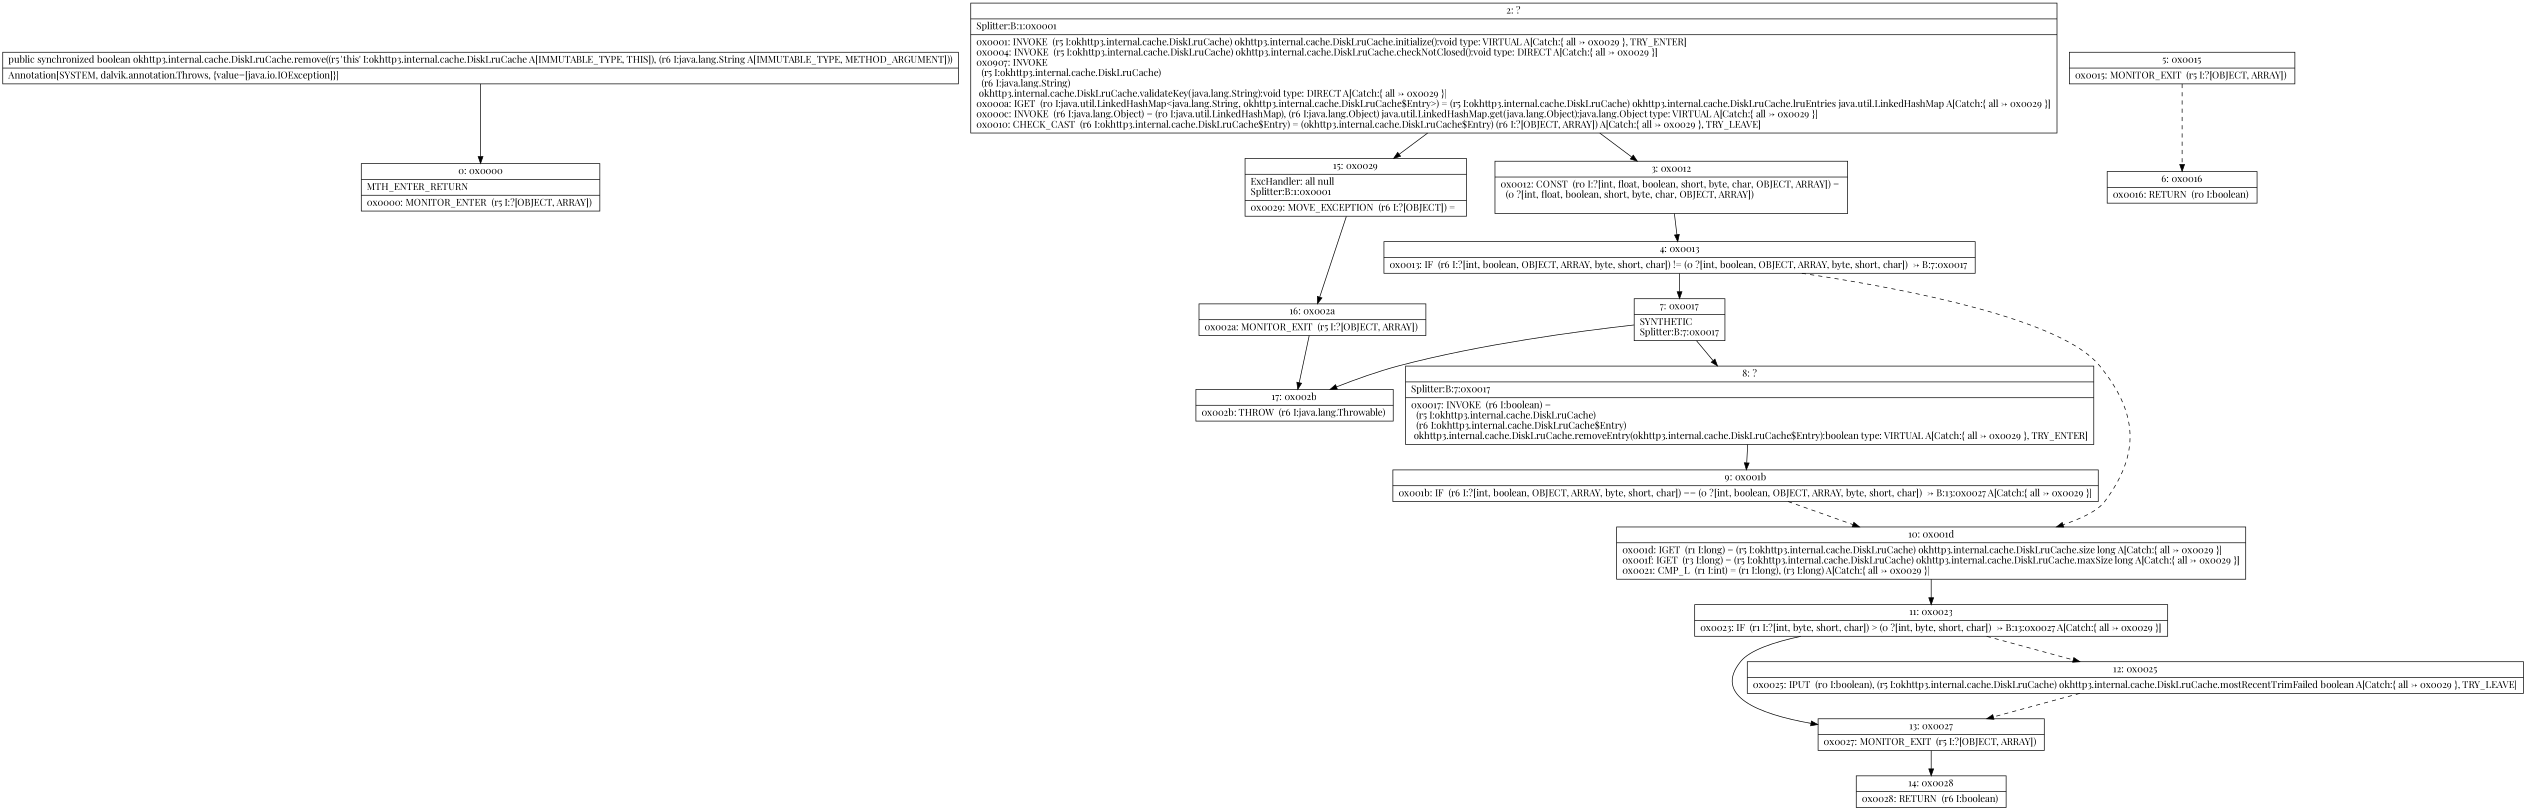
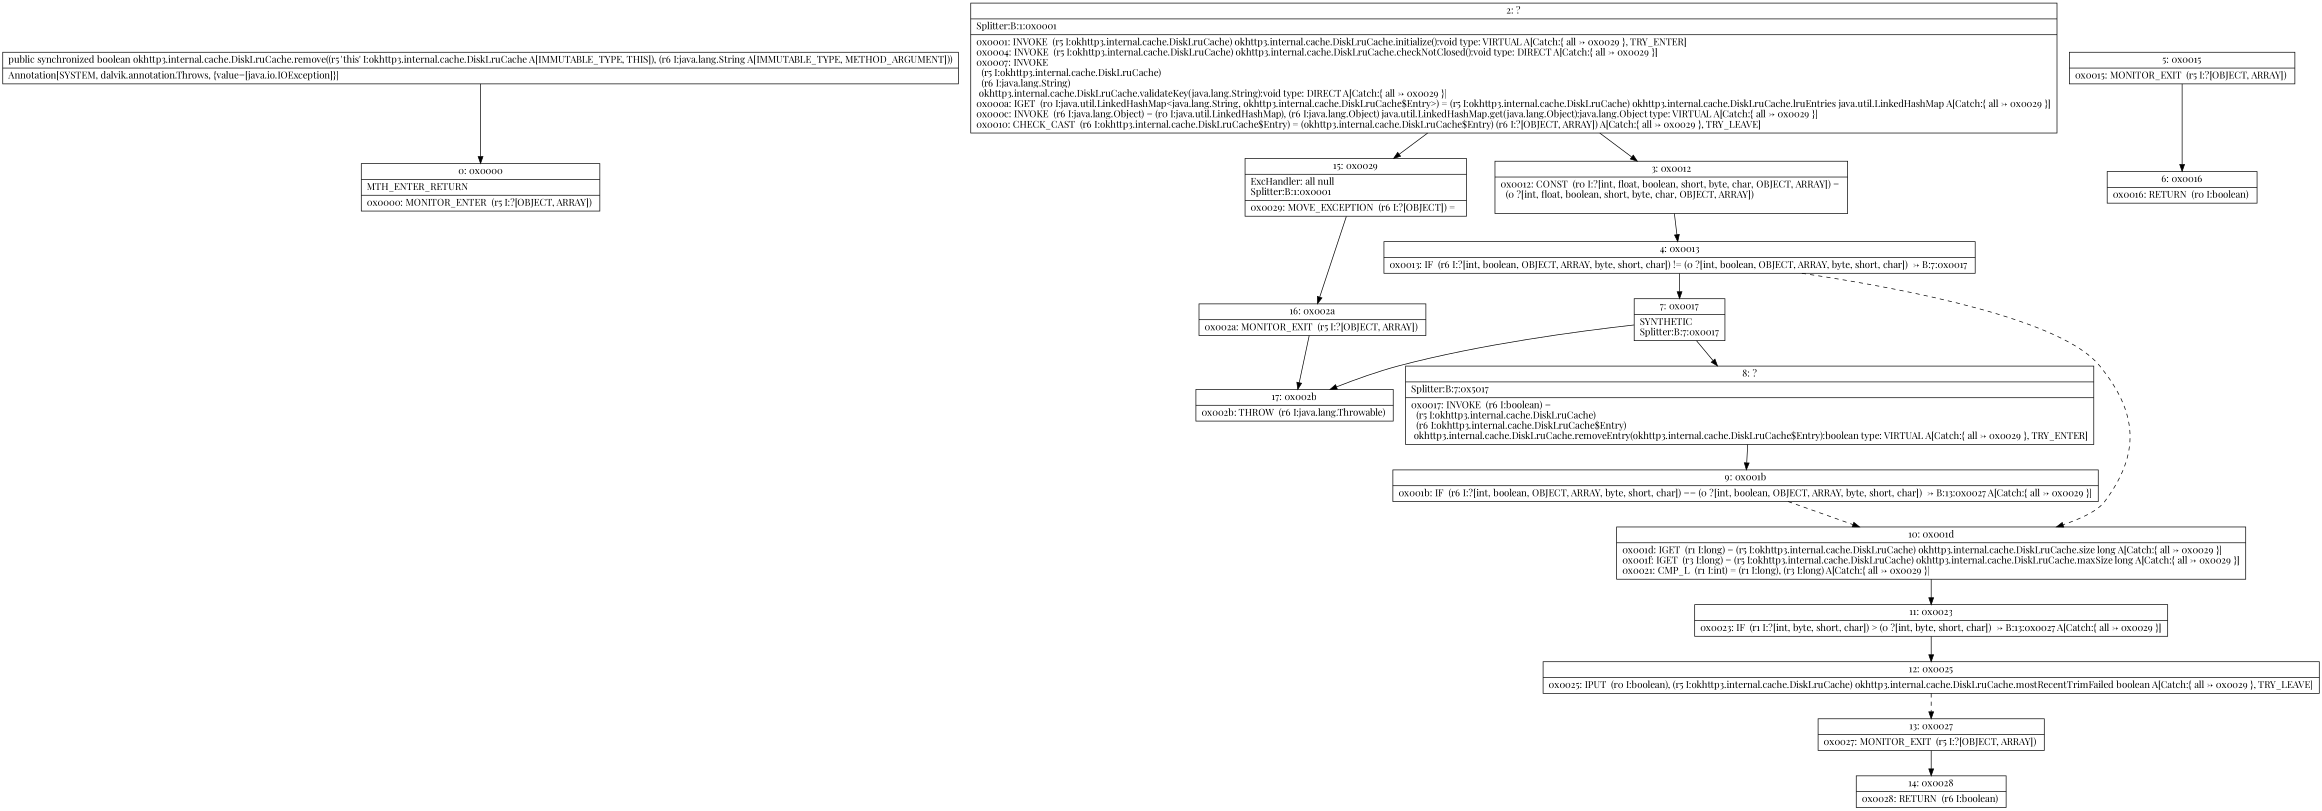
node "2: ?": text "0x0907: INVOKE" -> "0x0007: INVOKE"
edge "5: 0x0015" -> "6: 0x0016": style dashed -> solid
node "8: ?": text "Splitter:B:7:0x0017" -> "Splitter:B:7:0x5017"
edge "11: 0x0023" -> "12: 0x0025": style dashed -> solid
edge "11: 0x0023" -> "13: 0x0027": removed
